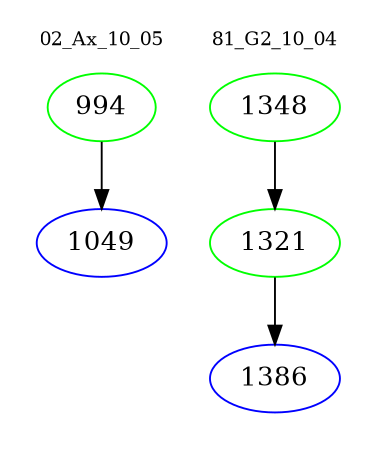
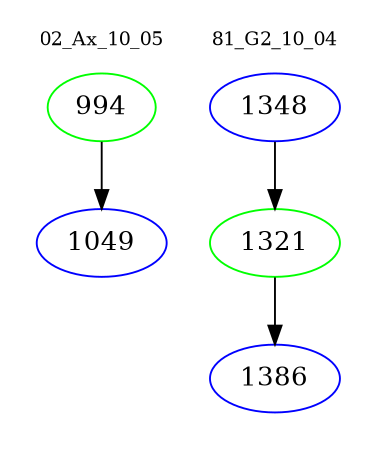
node "1348": color green -> blue
